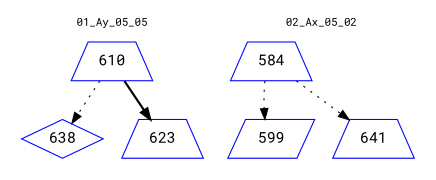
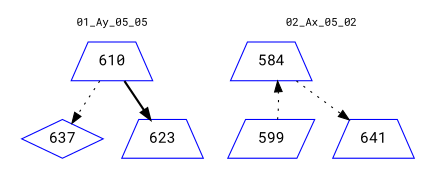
edge "584" -> "599": reversed
node "638": label "638" -> "637"
